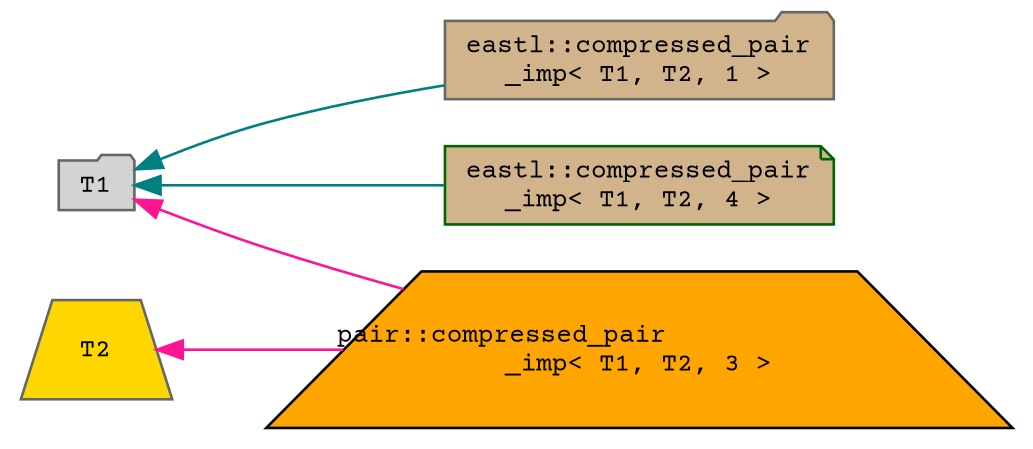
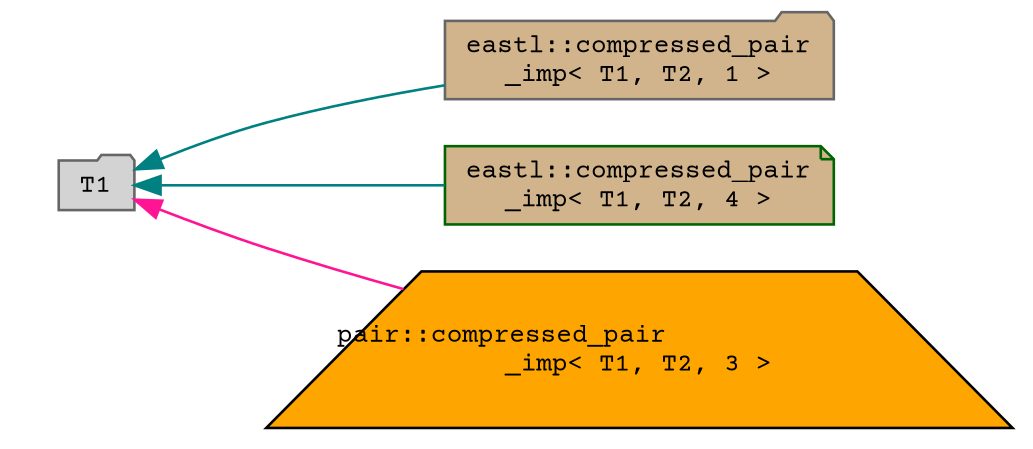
node "T2": removed
